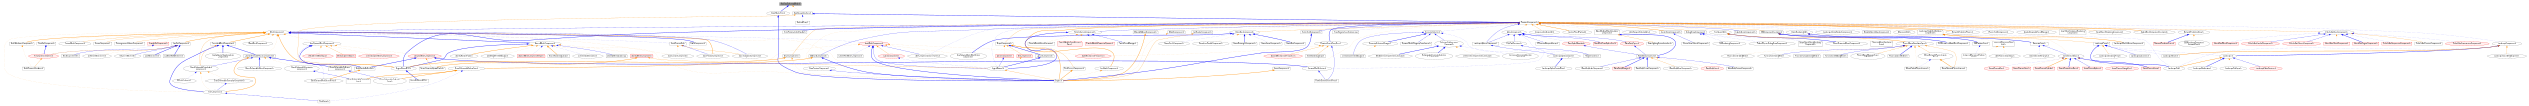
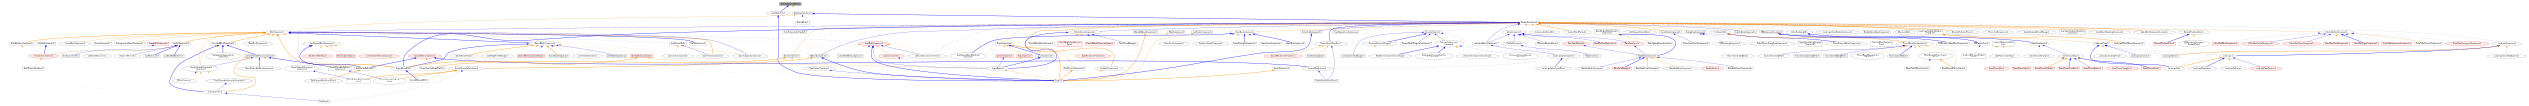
node "KinematicActor.h": label "KinematicActor.h" -> "GizmoViewContext.h"
edge "WaterBodyOceanComponent.h" -> "WaterBodyComponent.h": color blue -> darkorange
